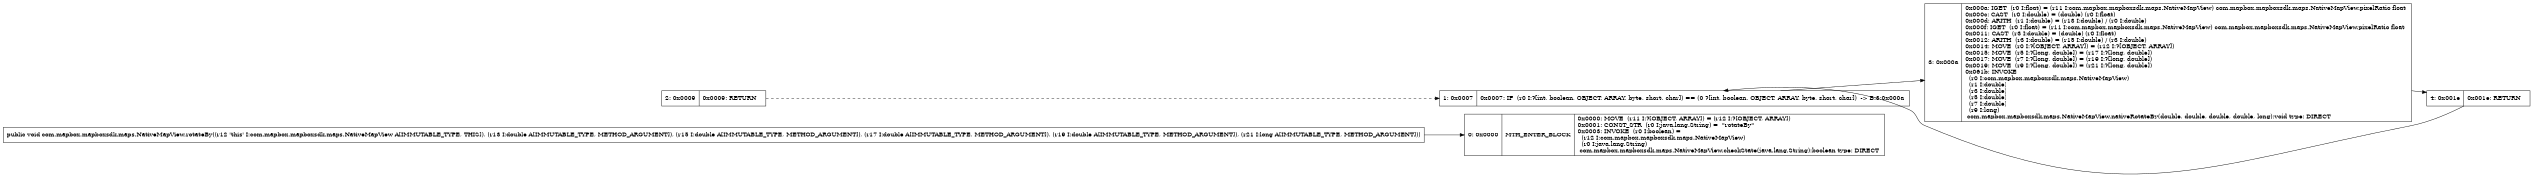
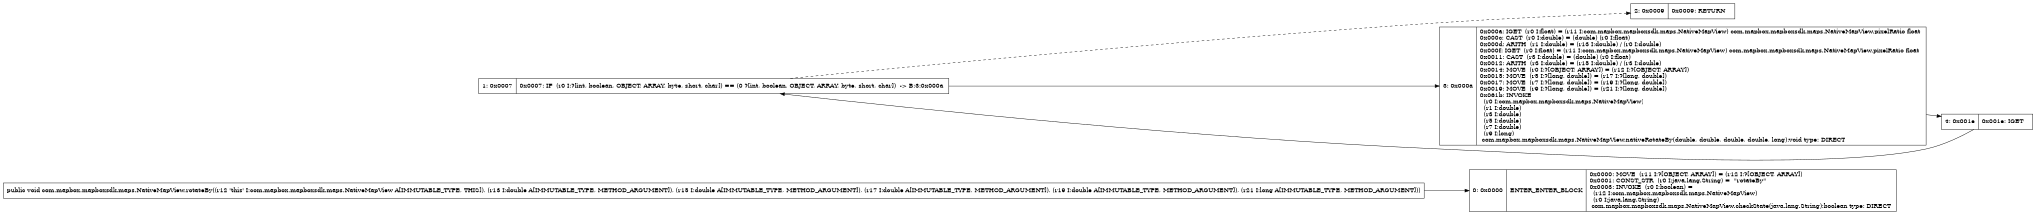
edge "2: 0x0009" -> "1: 0x0007": reversed
node "4: 0x001e": text "0x001e: RETURN" -> "0x001e: IGET"
node "0: 0x0000": text "MTH_ENTER_BLOCK" -> "ENTER_ENTER_BLOCK"
